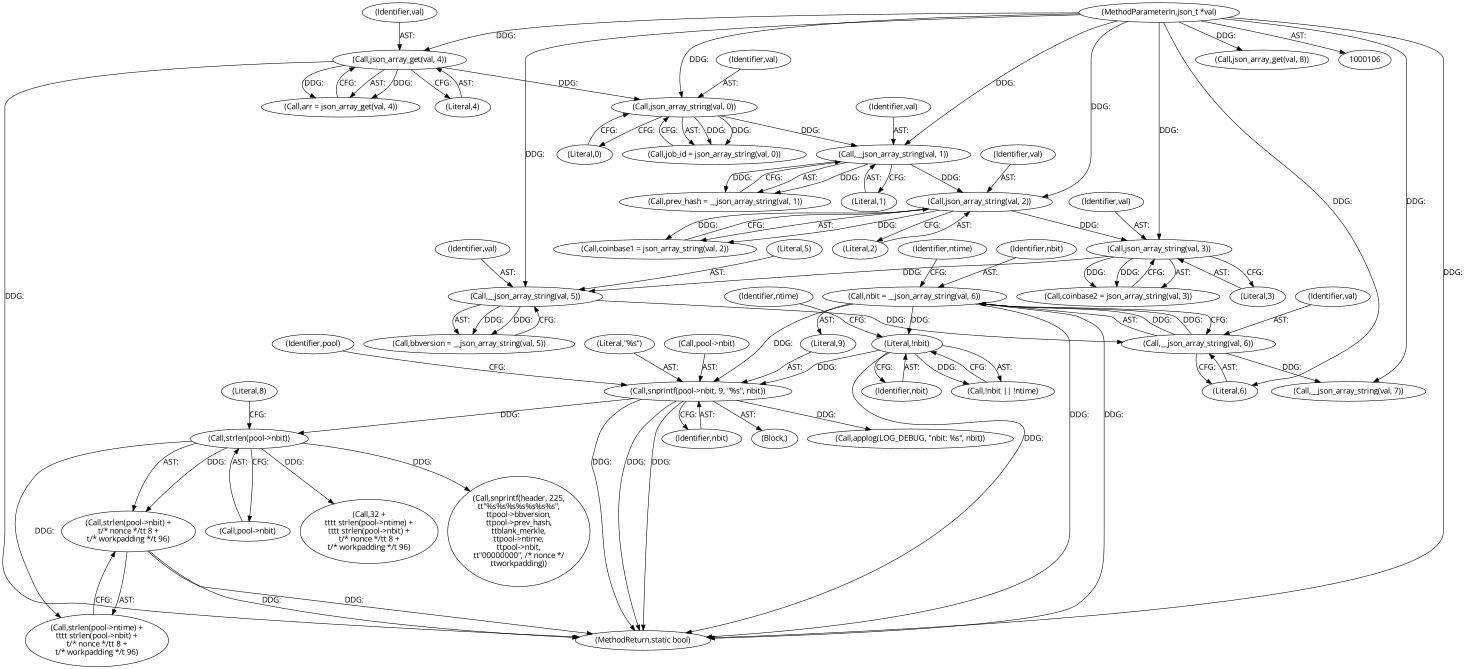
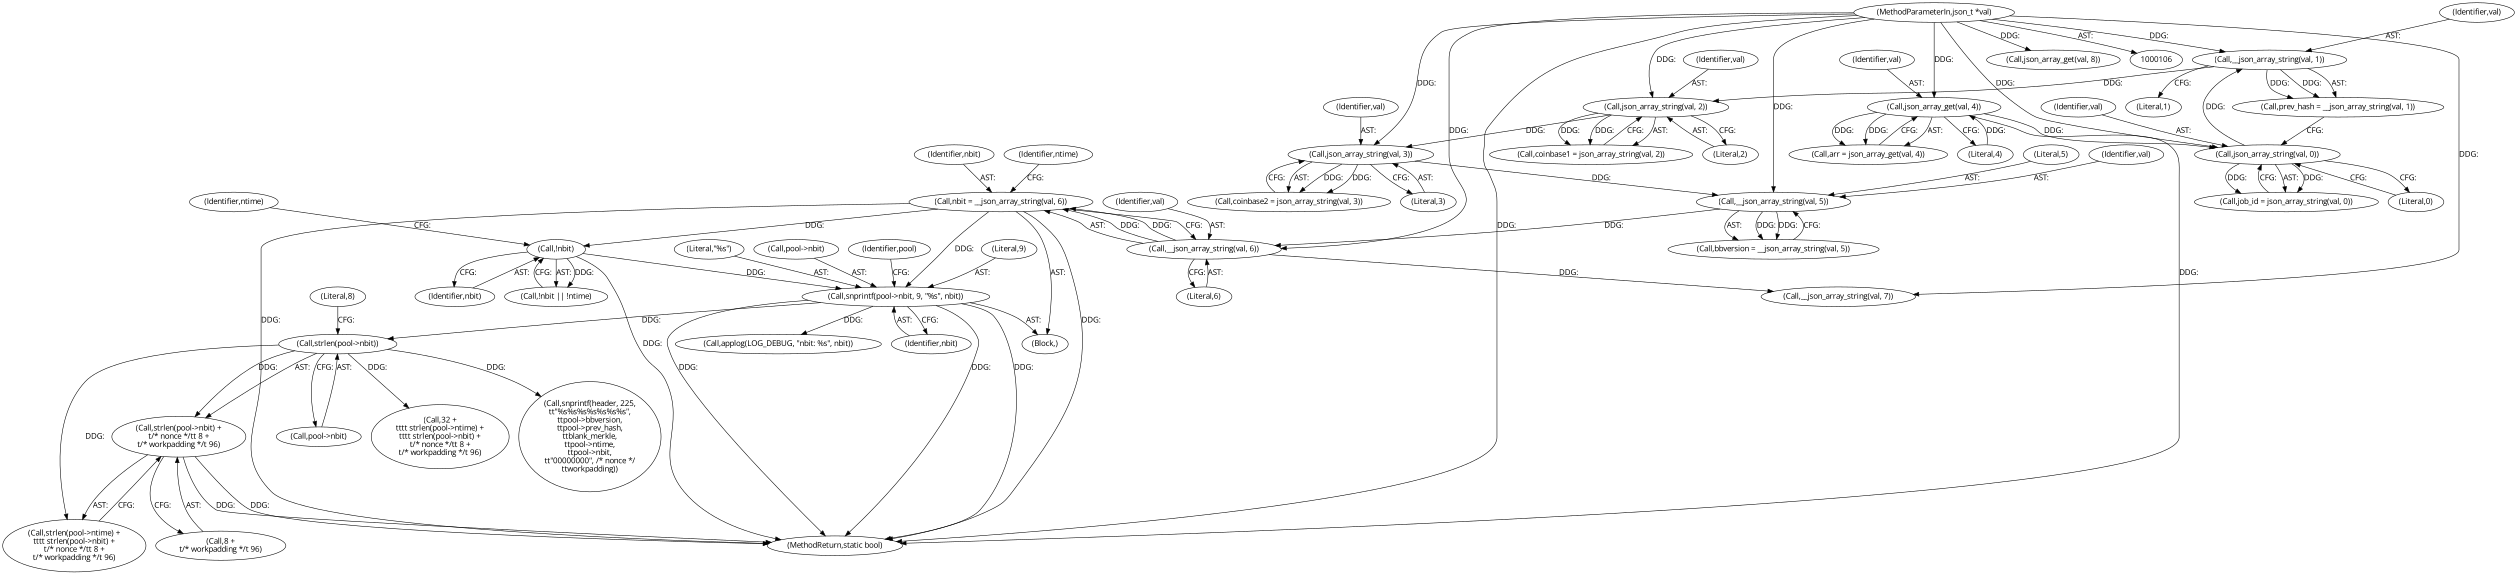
edge "(Literal,4)" -> "(Call,json_array_get(val, 4))": label "AST: " -> "DDG: "
edge "(Call,prev_hash = __json_array_string(val, 1))" -> "(Call,__json_array_string(val, 1))": now "(Call,prev_hash = __json_array_string(val, 1))" -> "(Call,json_array_string(val, 0))"
edge "(Literal,1)" -> "(Call,__json_array_string(val, 1))": removed, label "AST:"
edge "(MethodParameterIn,json_t *val)" -> "(Literal,6)": now "(MethodParameterIn,json_t *val)" -> "(Call,__json_array_string(val, 6))"
edge "(Call,nbit = __json_array_string(val, 6))" -> "(Literal,9)": now "(Call,nbit = __json_array_string(val, 6))" -> "(Block,)"
node "(Literal,!nbit)": label "(Literal,!nbit)" -> "(Call,!nbit)"
node "(Call,8 + t/* workpadding */t 96)": added
